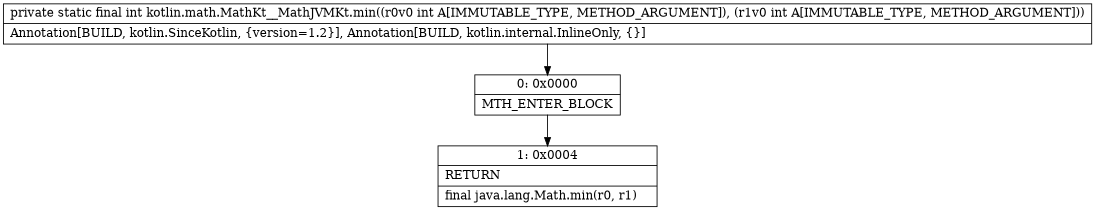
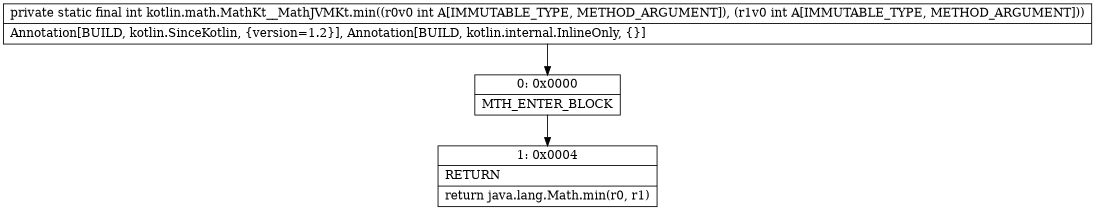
node "1: 0x0004": text "final java.lang.Math.min(r0, r1)" -> "return java.lang.Math.min(r0, r1)"
